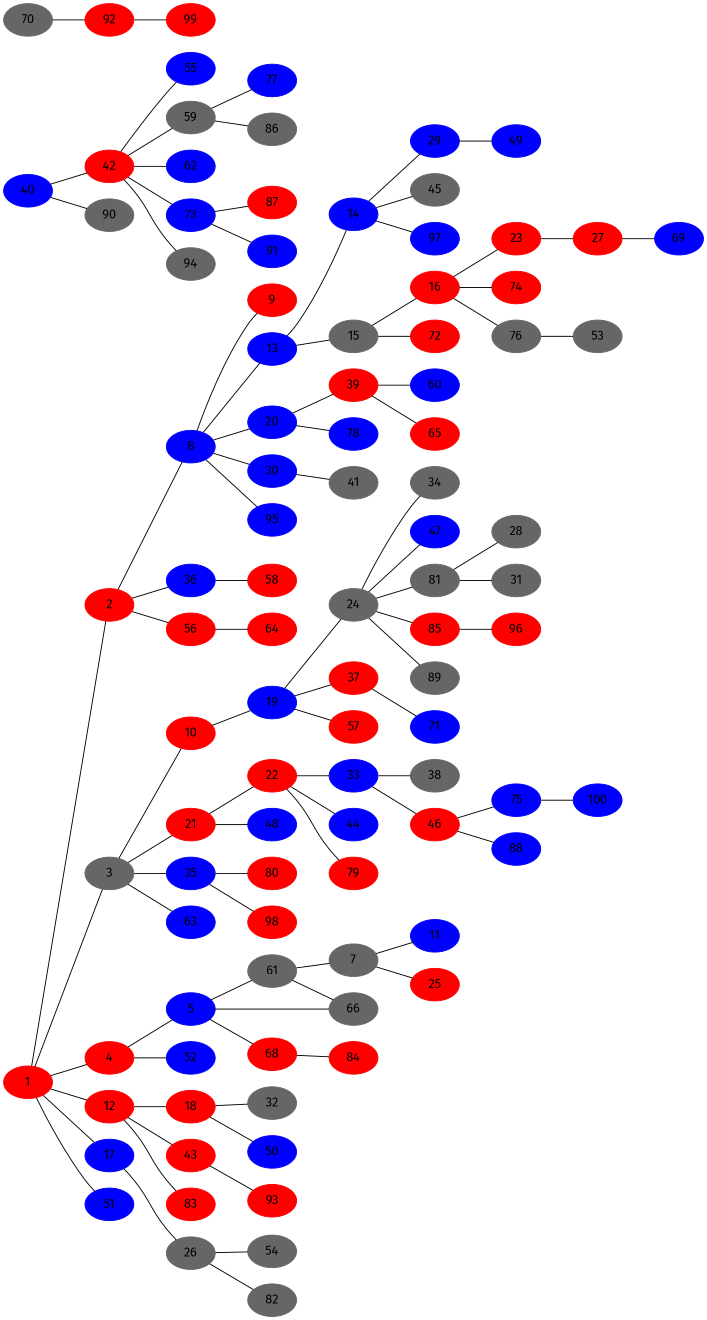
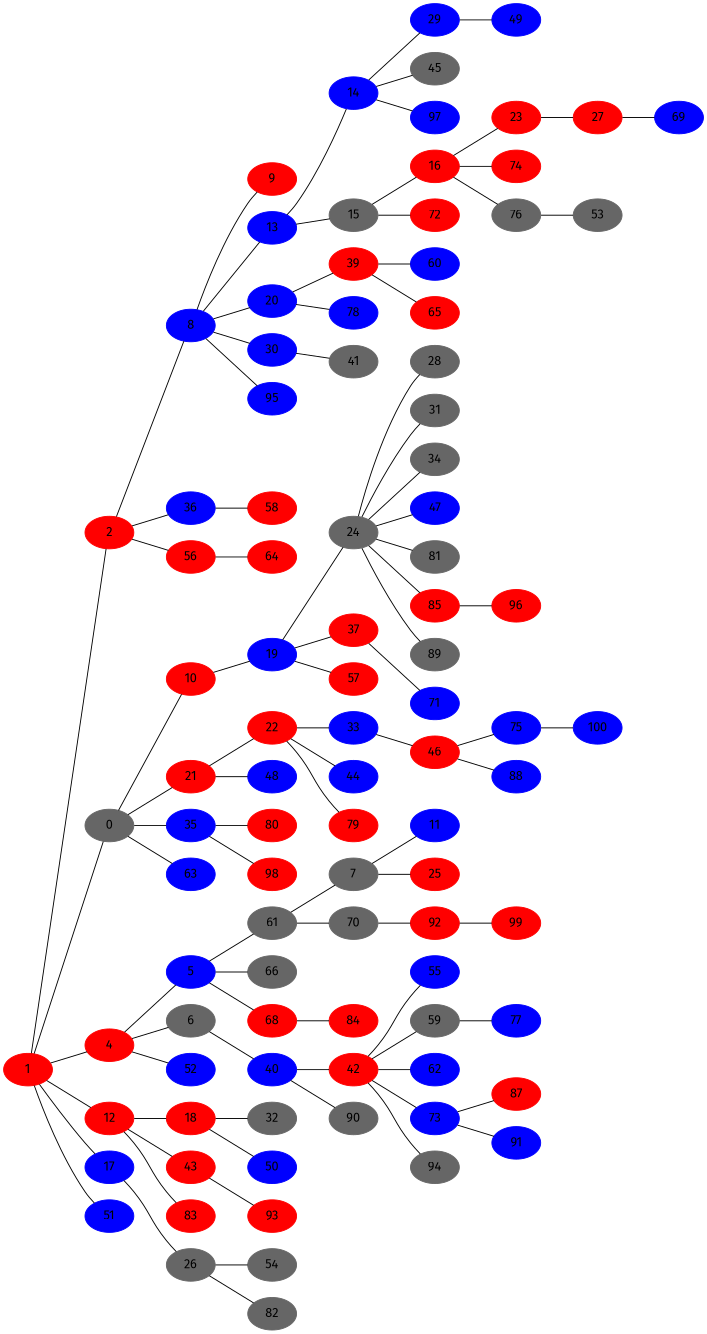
node "86": removed
edge "28" -- "81": now "28" -- "24"
edge "81" -- "31": now "24" -- "31"
node "38": removed
node "3": label "3" -> "0"
edge "61" -- "66": now "61" -- "70"
node "6": added
